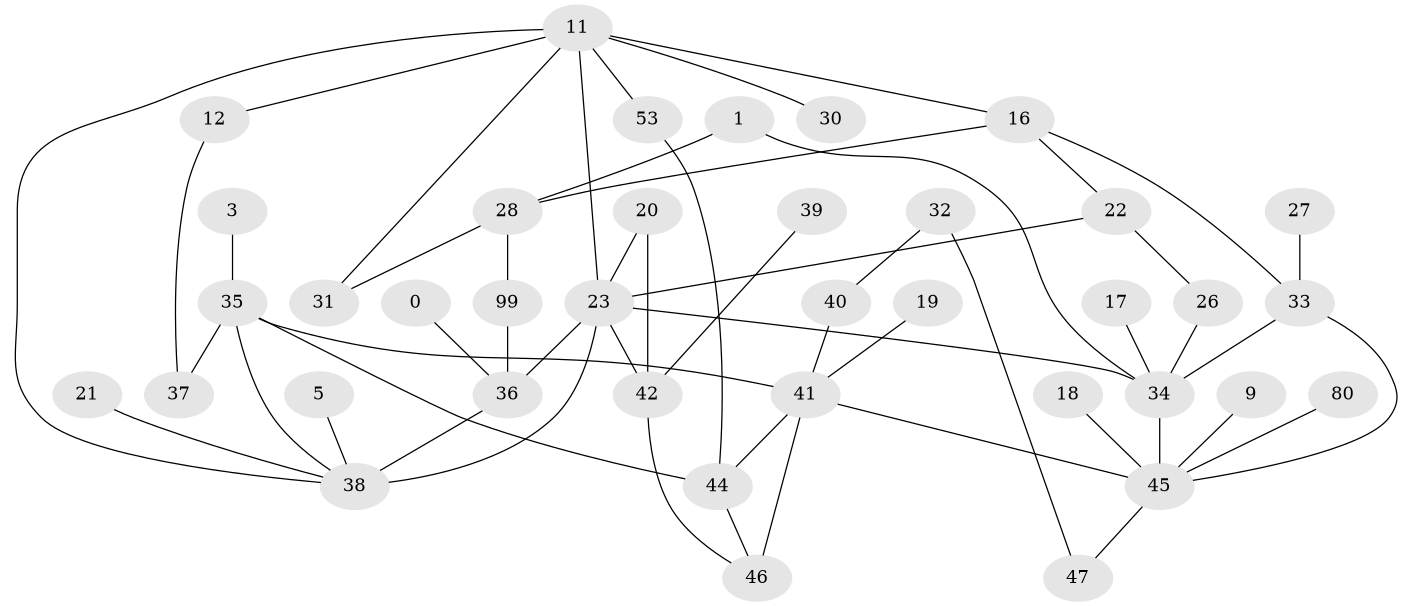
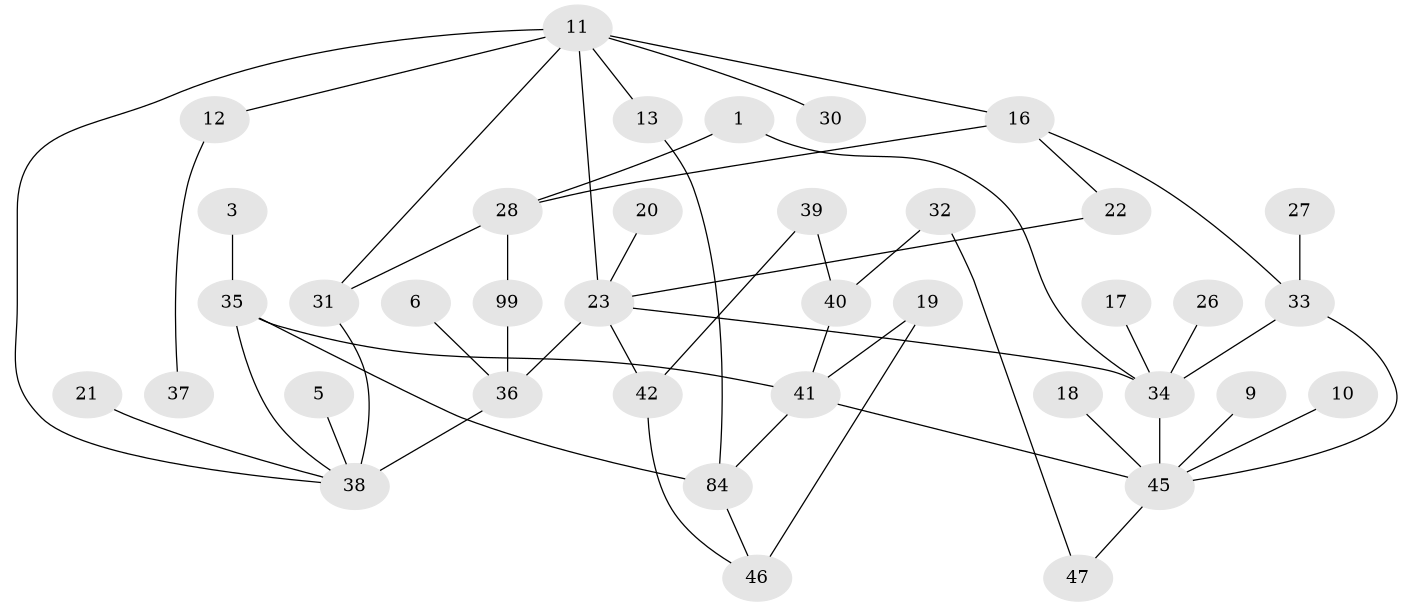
node "53": label "53" -> "13"
edge "39" -- "40": added
edge "22" -- "26": removed
node "0": label "0" -> "6"
edge "20" -- "42": removed
edge "35" -- "37": removed
node "80": label "80" -> "10"
edge "23" -- "38": now "31" -- "38"
node "44": label "44" -> "84"
edge "41" -- "46": now "19" -- "46"
